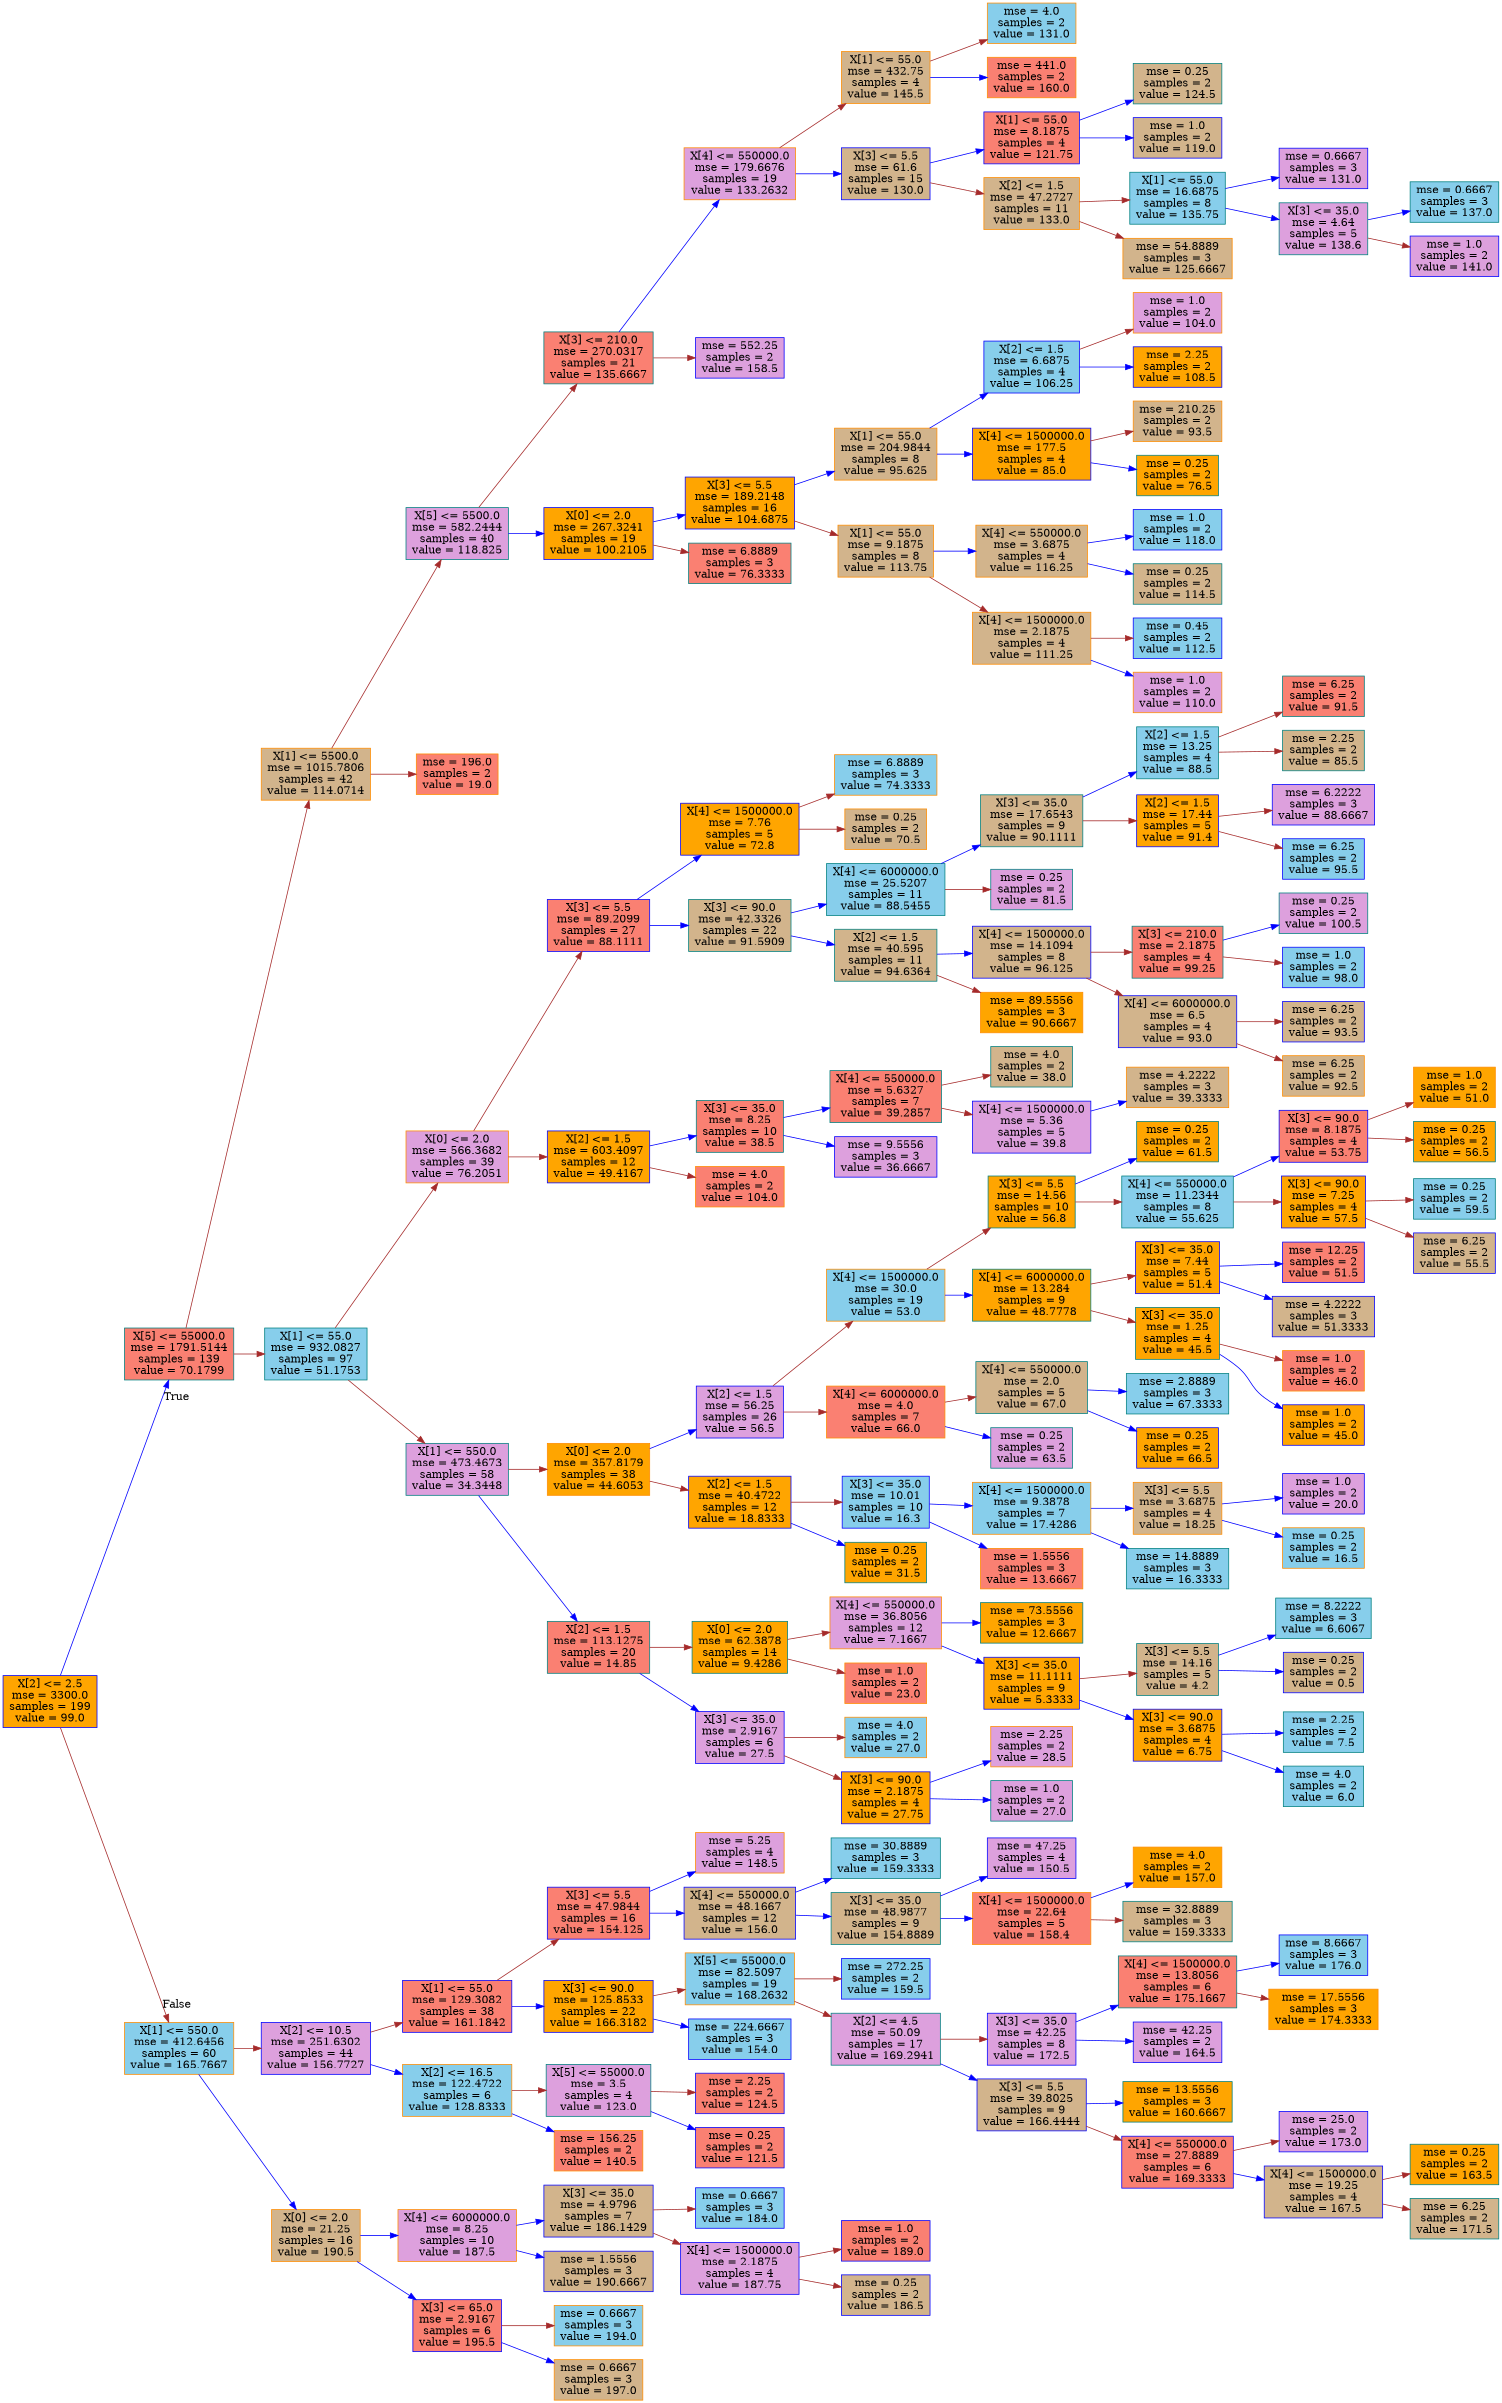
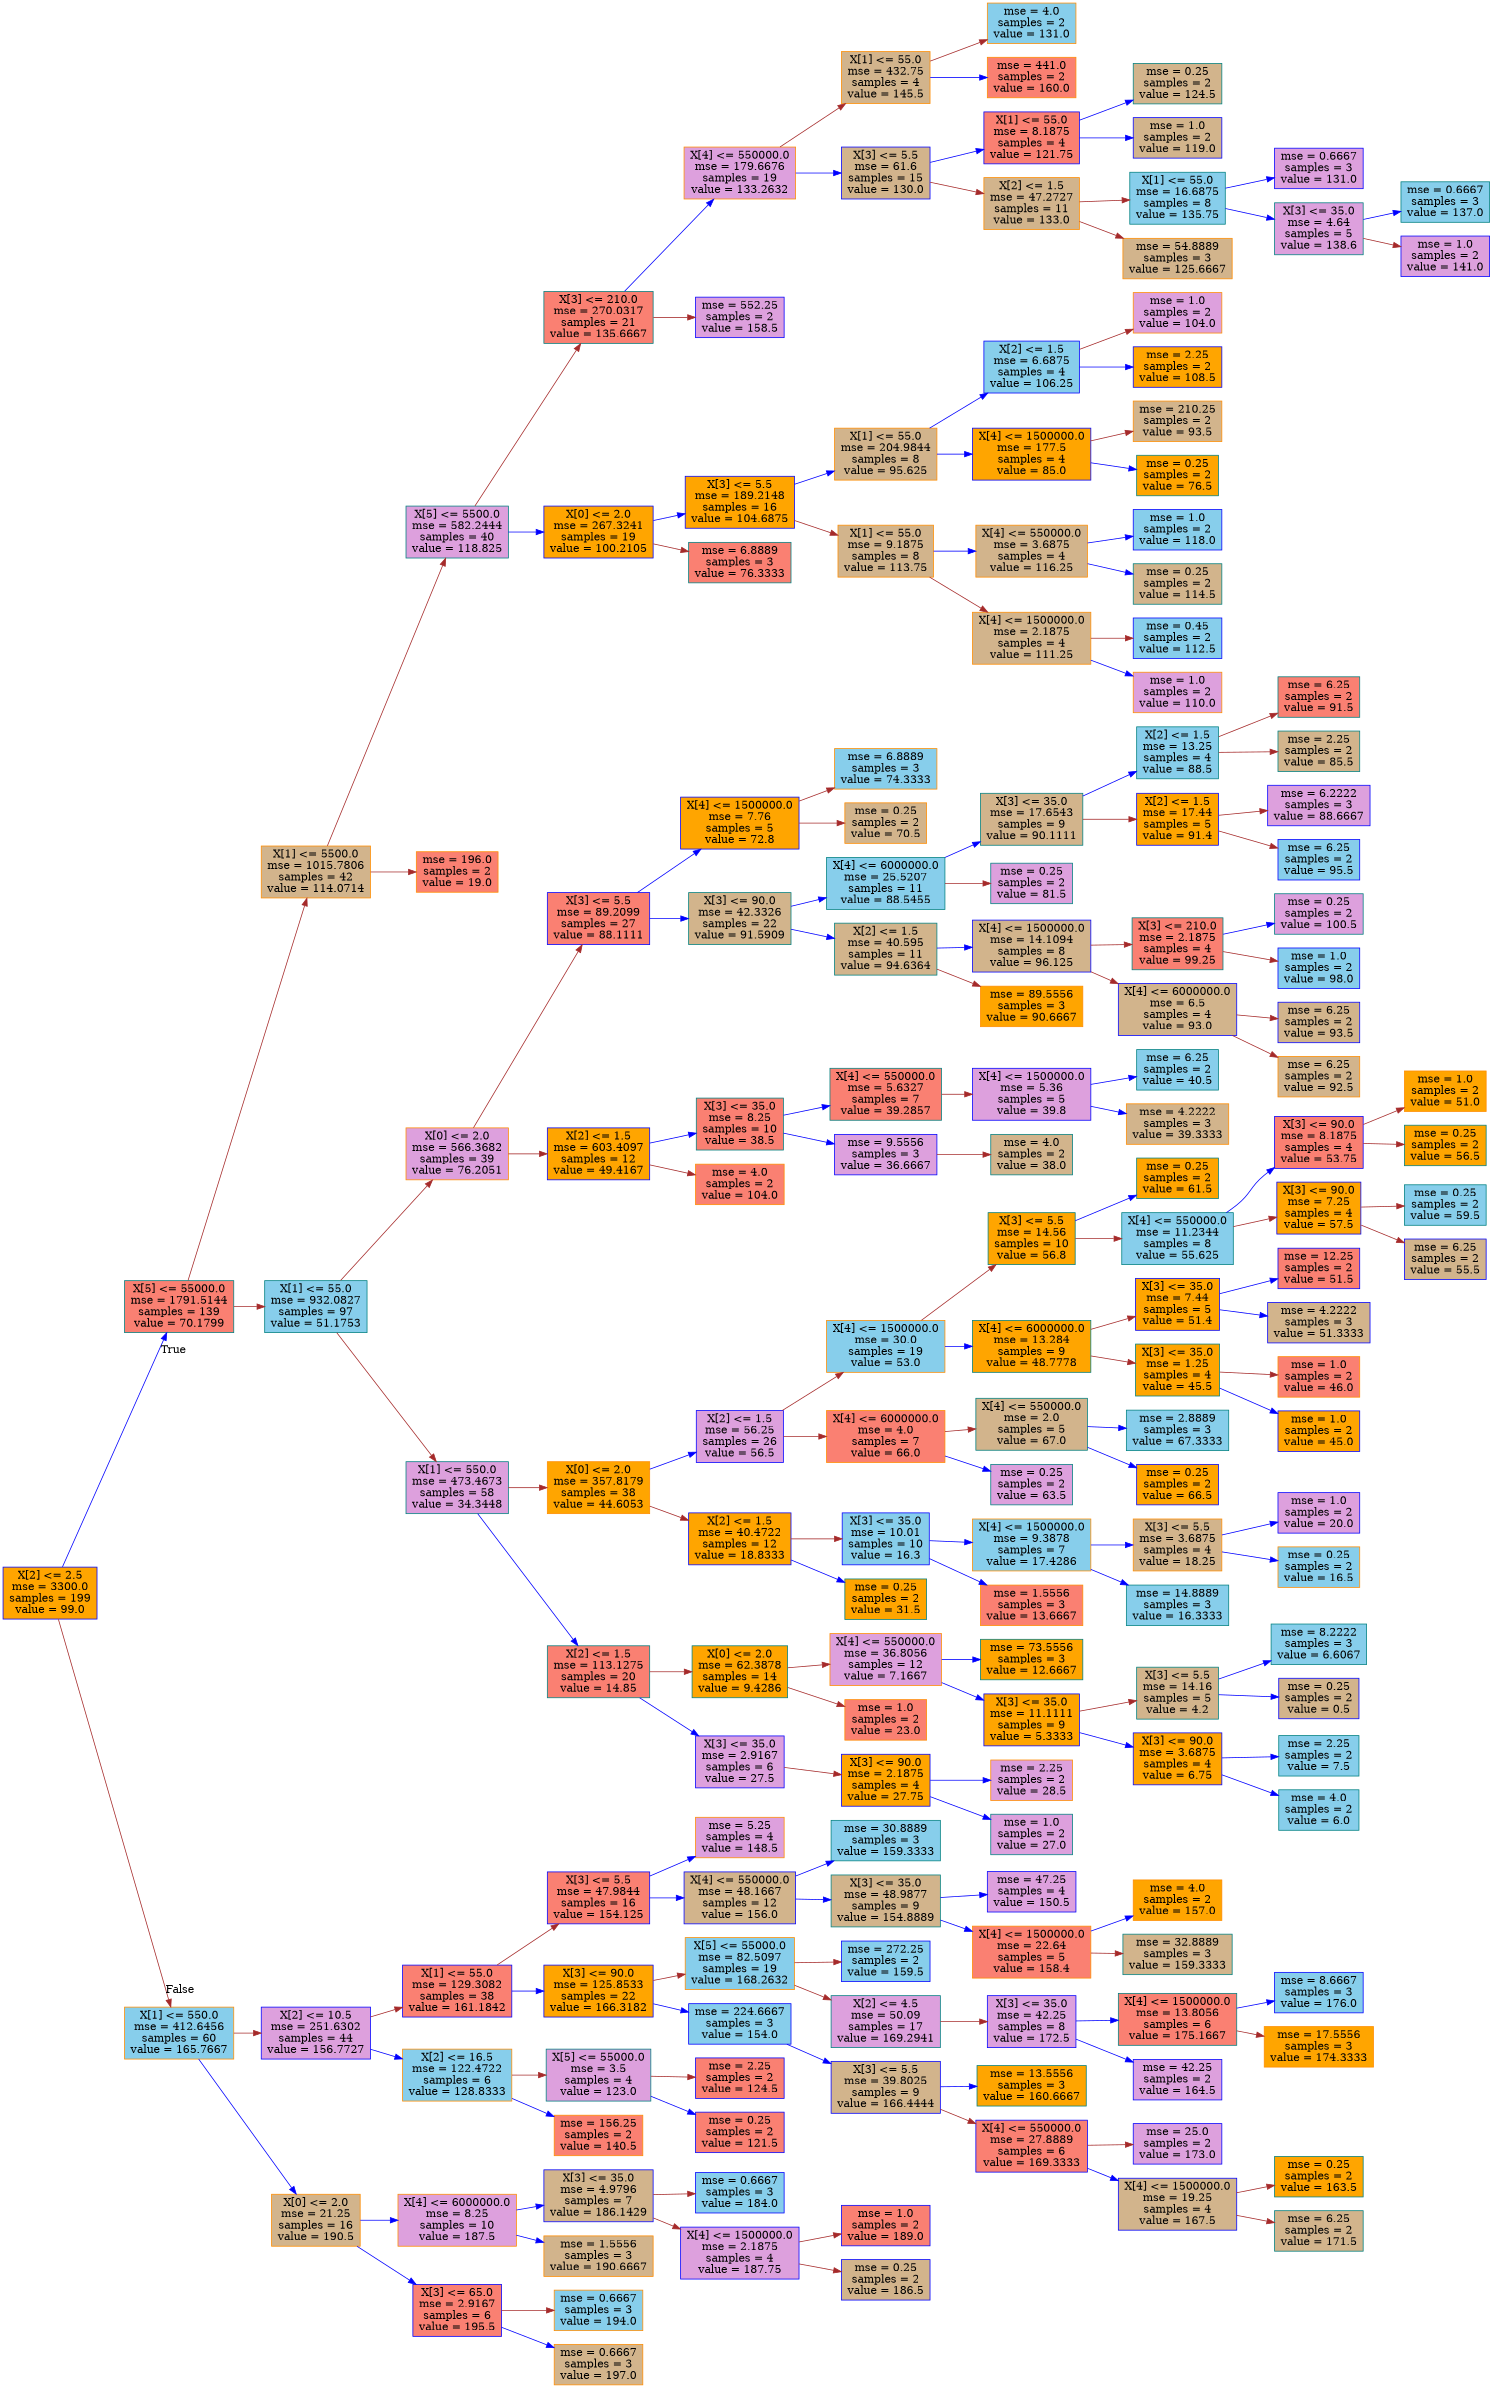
node "mse = 6.25 samples = 2 value = 40.5": added
edge "X[4] <= 550000.0 mse = 5.6327 samples = 7 value = 39.2857" -> "mse = 4.0 samples = 2 value = 38.0": now "mse = 9.5556 samples = 3 value = 36.6667" -> "mse = 4.0 samples = 2 value = 38.0"
node "mse = 4.0 samples = 2 value = 27.0": removed
edge "X[2] <= 4.5 mse = 50.09 samples = 17 value = 169.2941" -> "X[3] <= 5.5 mse = 39.8025 samples = 9 value = 166.4444": now "mse = 224.6667 samples = 3 value = 154.0" -> "X[3] <= 5.5 mse = 39.8025 samples = 9 value = 166.4444"
node "mse = 1.5556 samples = 3 value = 190.6667": color blue -> darkorange
